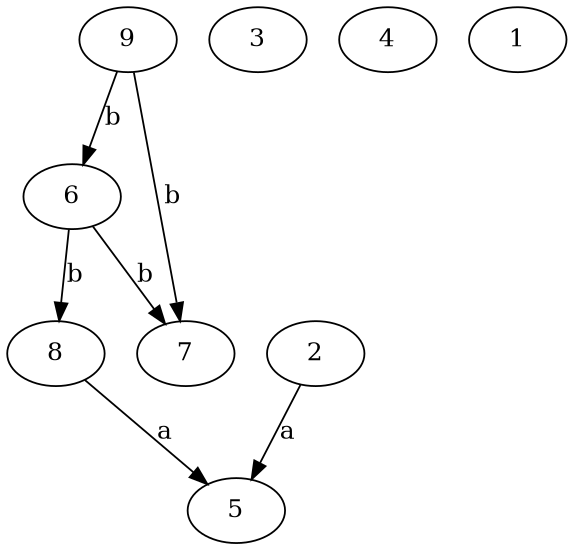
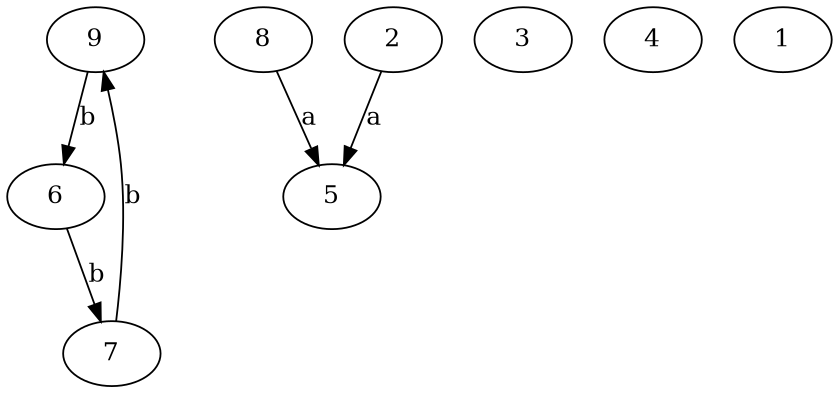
edge "9" -> "7": reversed
edge "6" -> "8": removed, label "b"
